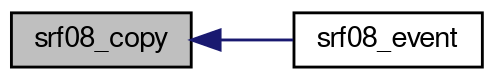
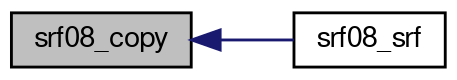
node "srf08_event": label "srf08_event" -> "srf08_srf"
